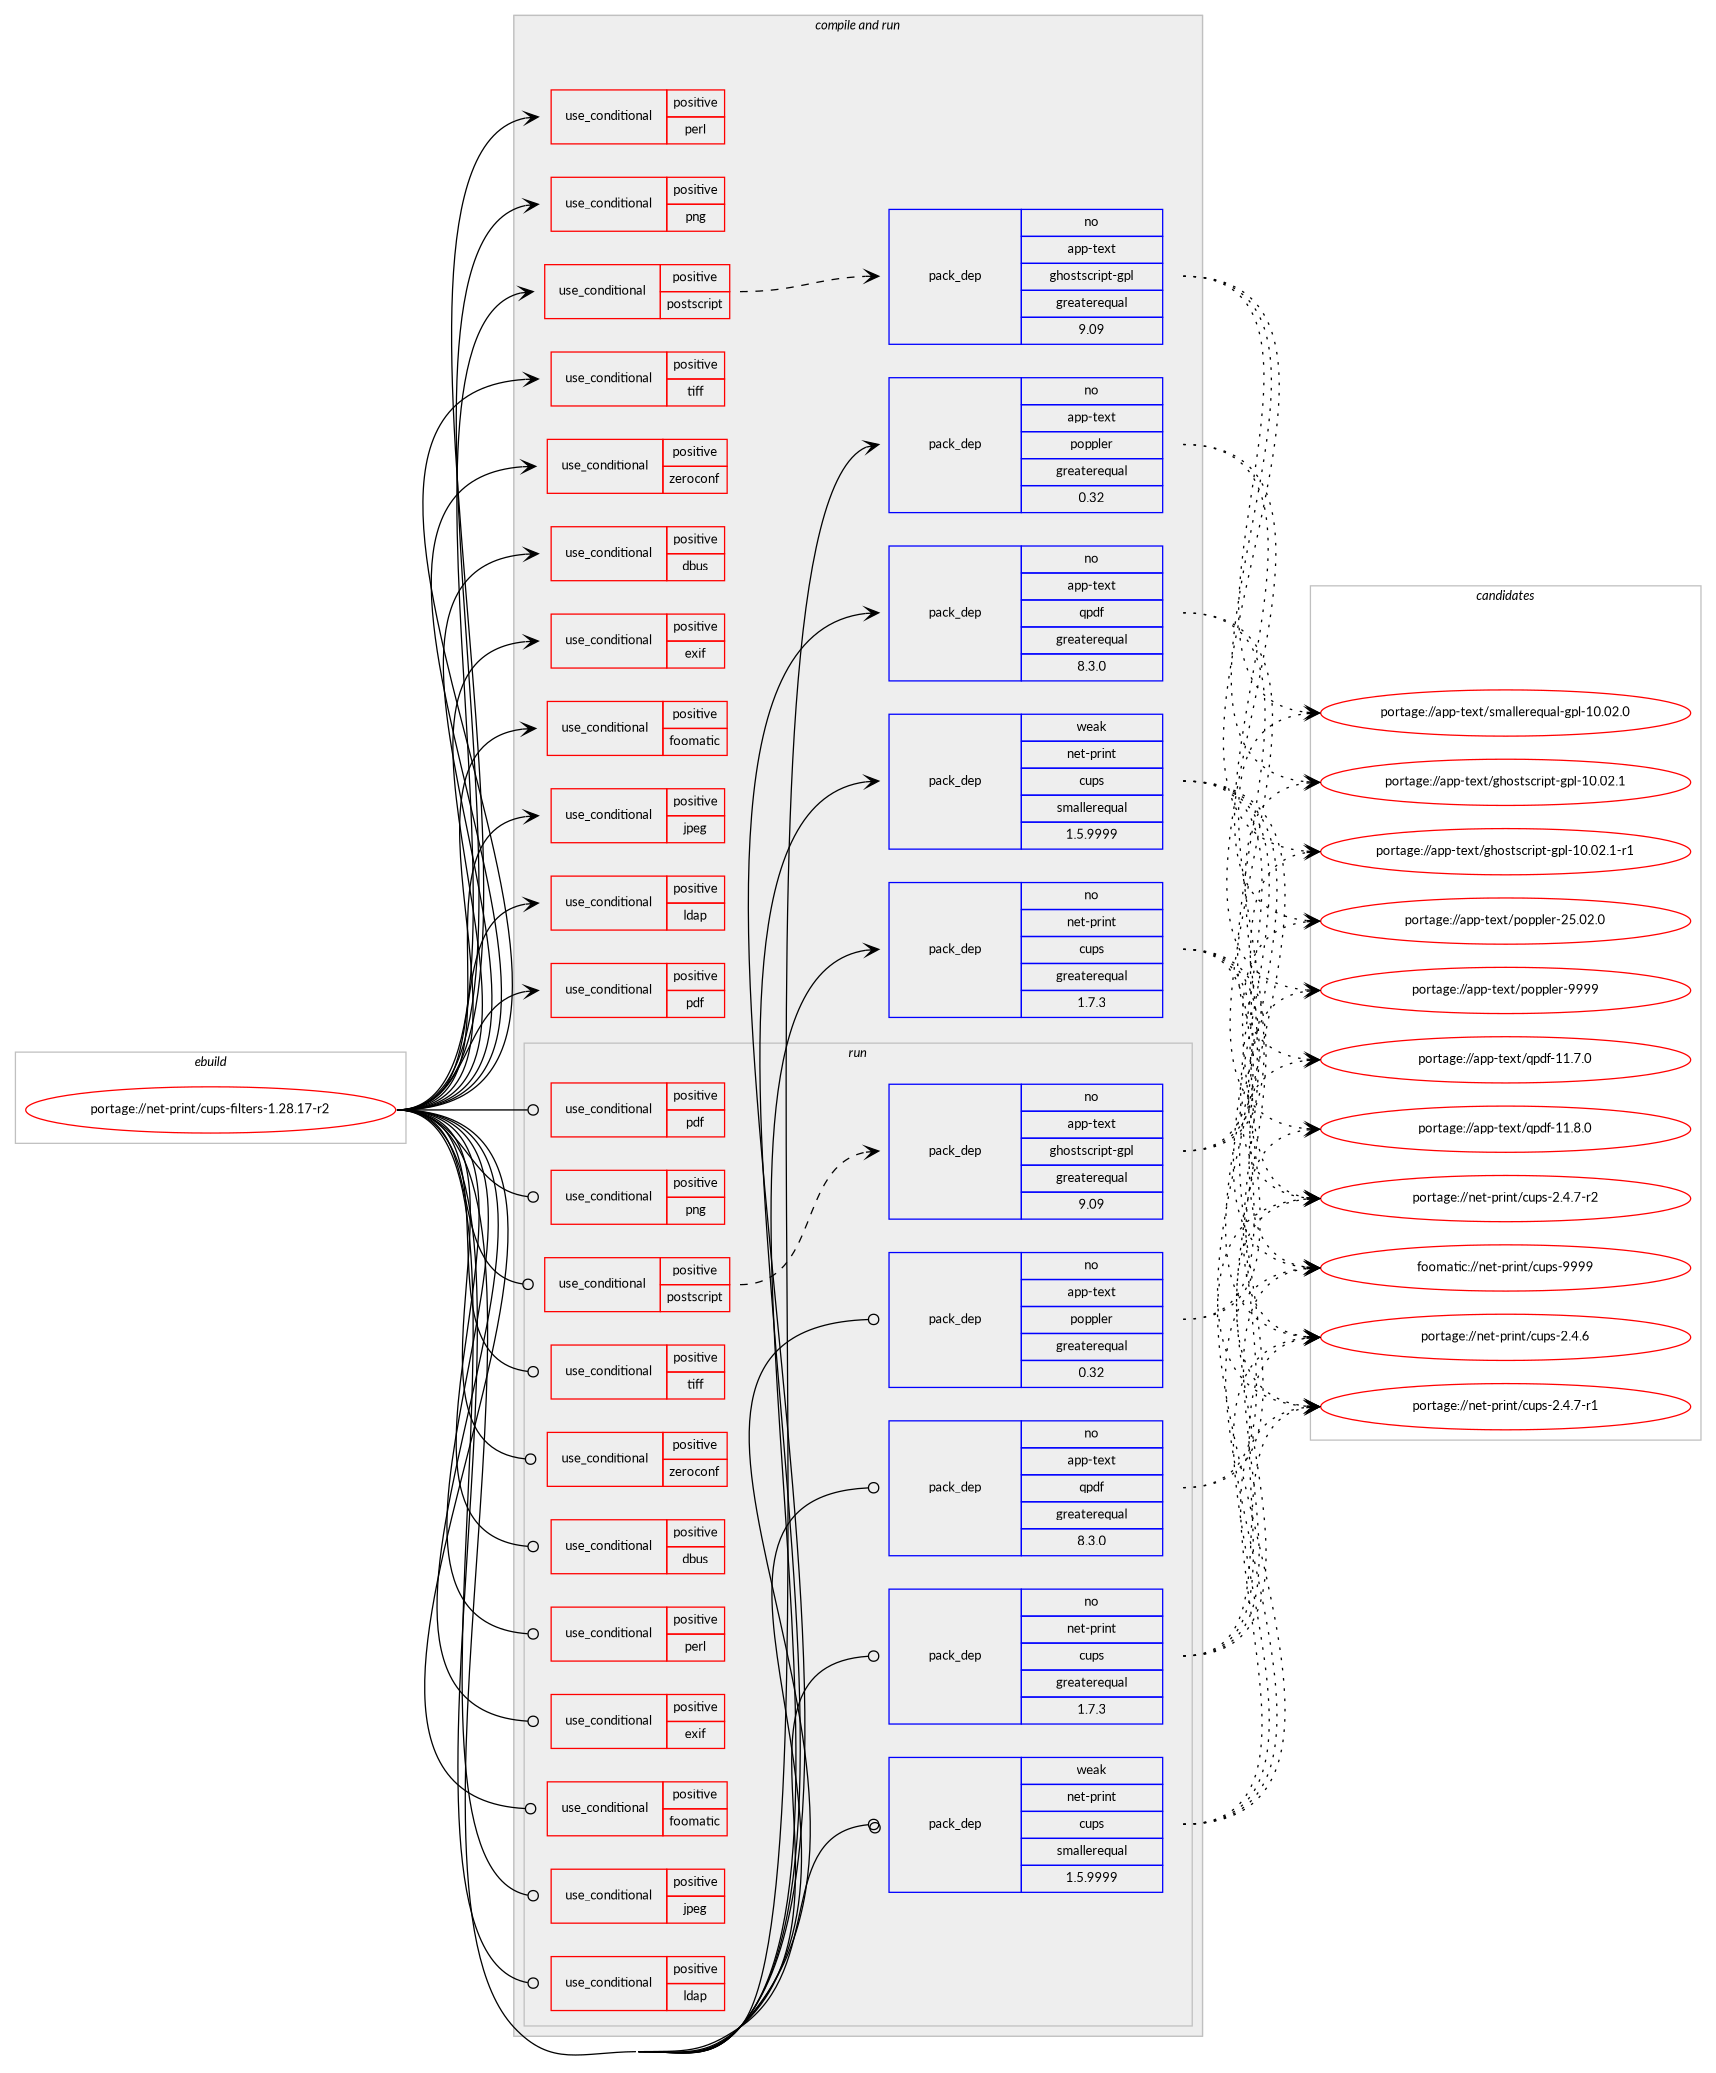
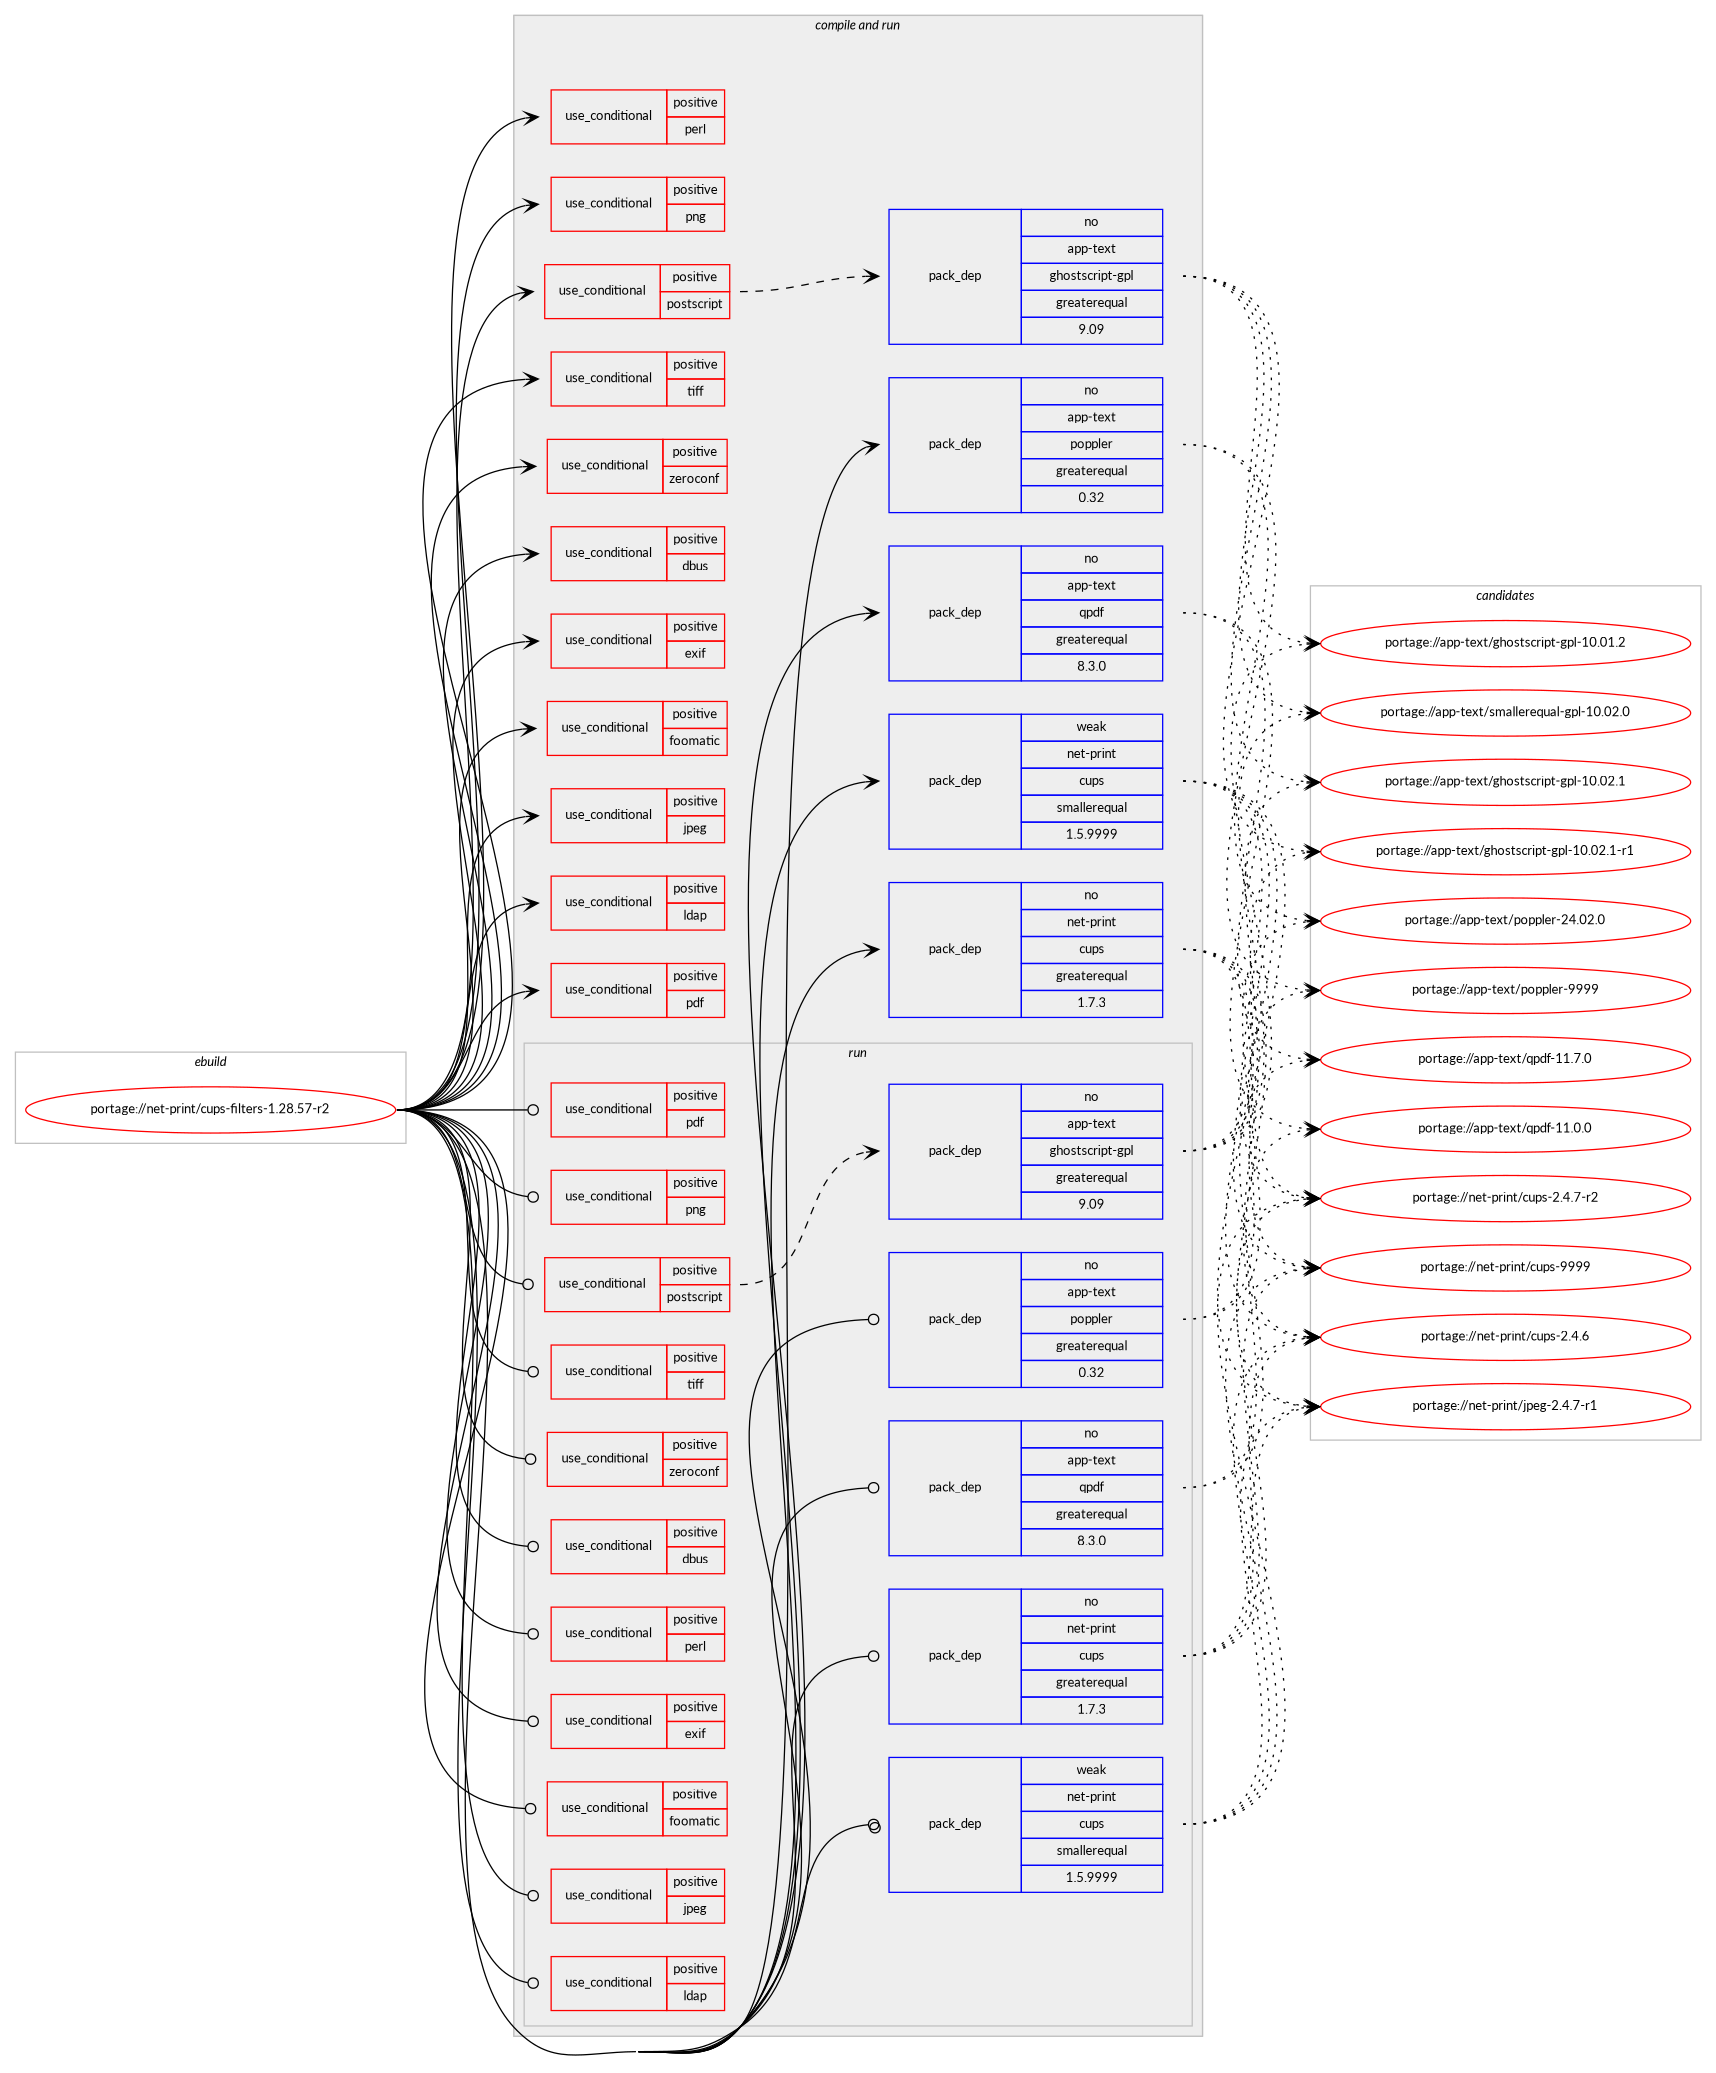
node "portage://app-text/ghostscript-gpl-10.01.2": added
node "portage://app-text/poppler-25.02.0": label "portage://app-text/poppler-25.02.0" -> "portage://app-text/poppler-24.02.0"
node "portage://net-print/cups-filters-1.28.17-r2": label "portage://net-print/cups-filters-1.28.17-r2" -> "portage://net-print/cups-filters-1.28.57-r2"
node "portage://app-text/qpdf-11.8.0": label "portage://app-text/qpdf-11.8.0" -> "portage://app-text/qpdf-11.0.0"
node "foomatic://net-print/cups-9999": label "foomatic://net-print/cups-9999" -> "portage://net-print/cups-9999"
node "portage://net-print/cups-2.4.7-r1": label "portage://net-print/cups-2.4.7-r1" -> "portage://net-print/jpeg-2.4.7-r1"
